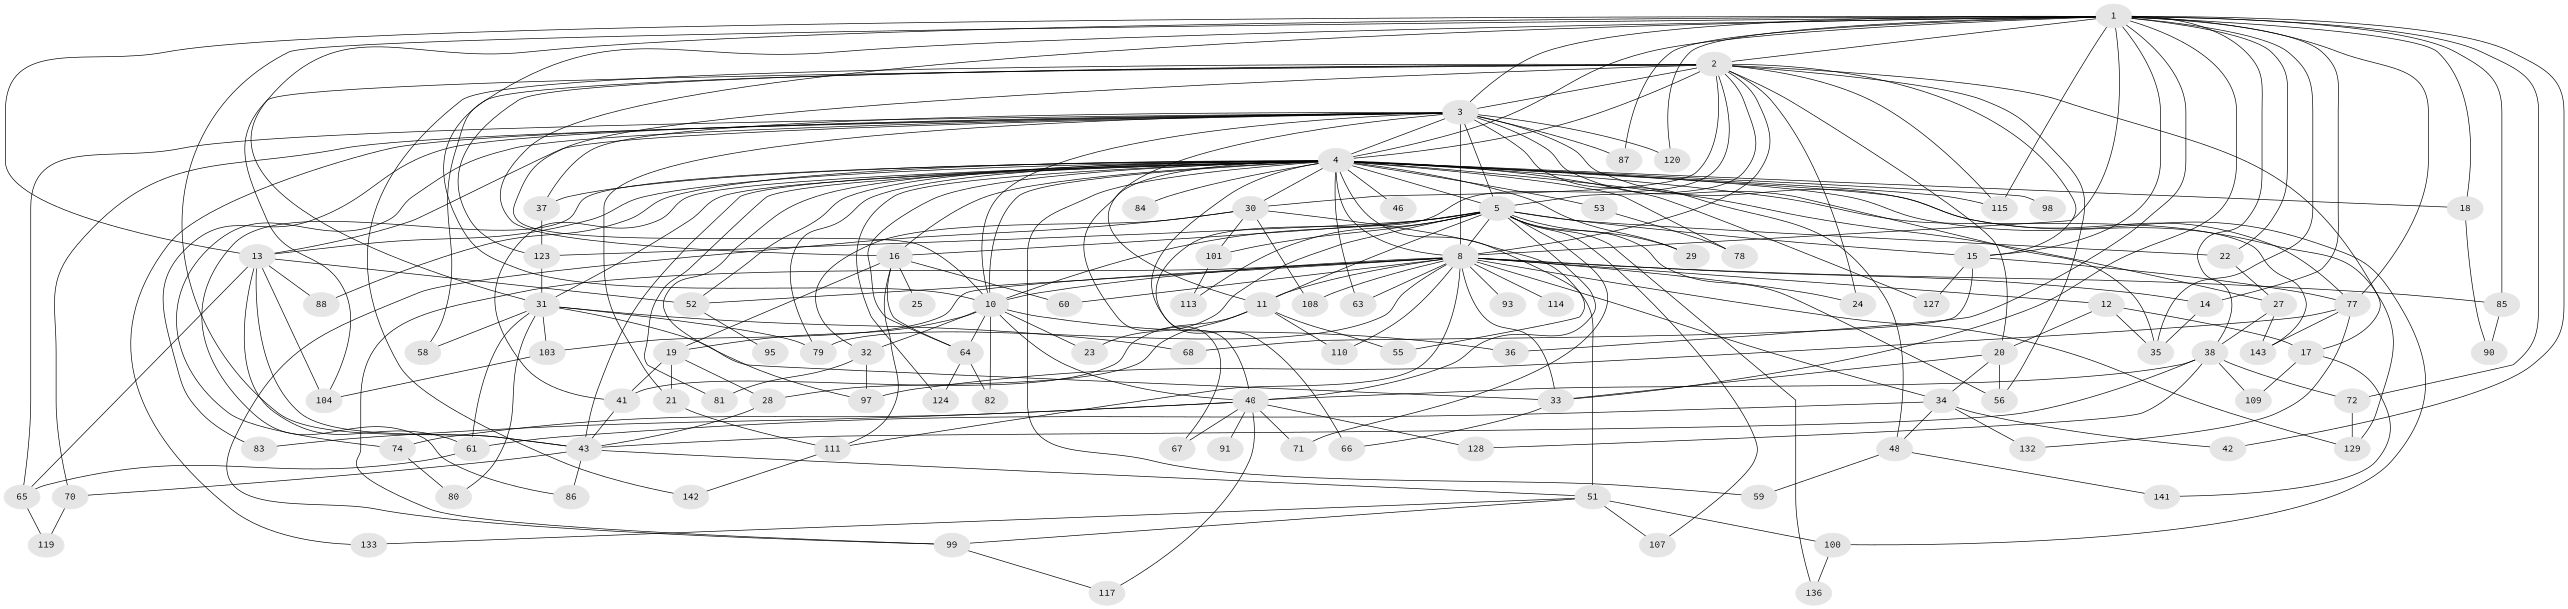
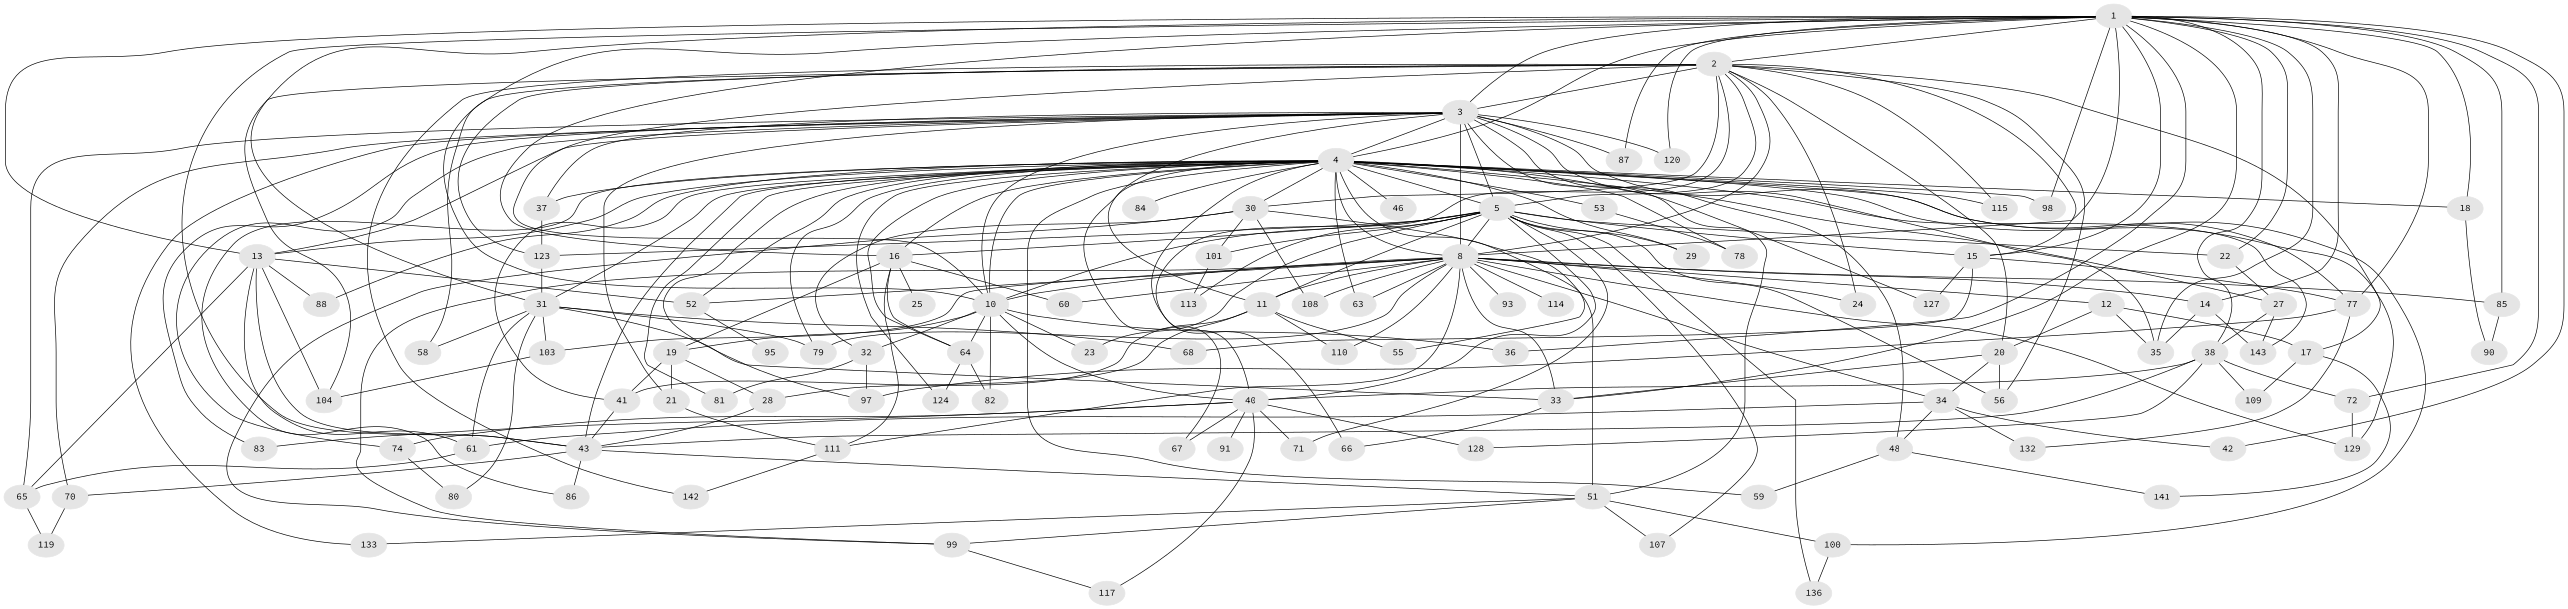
edge "1" -- "115": now "1" -- "98"
edge "2" -- "4": removed
edge "3" -- "51": added
edge "77" -- "143": now "14" -- "143"
